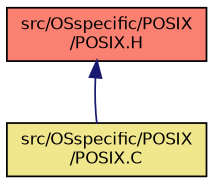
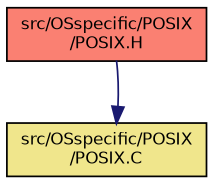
edge "src/OSspecific/POSIX /POSIX.C" -> "src/OSspecific/POSIX /POSIX.H": reversed
